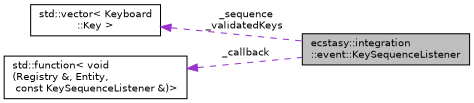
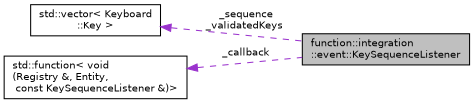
node "ecstasy::integration ::event::KeySequenceListener": label "ecstasy::integration ::event::KeySequenceListener" -> "function::integration ::event::KeySequenceListener"
